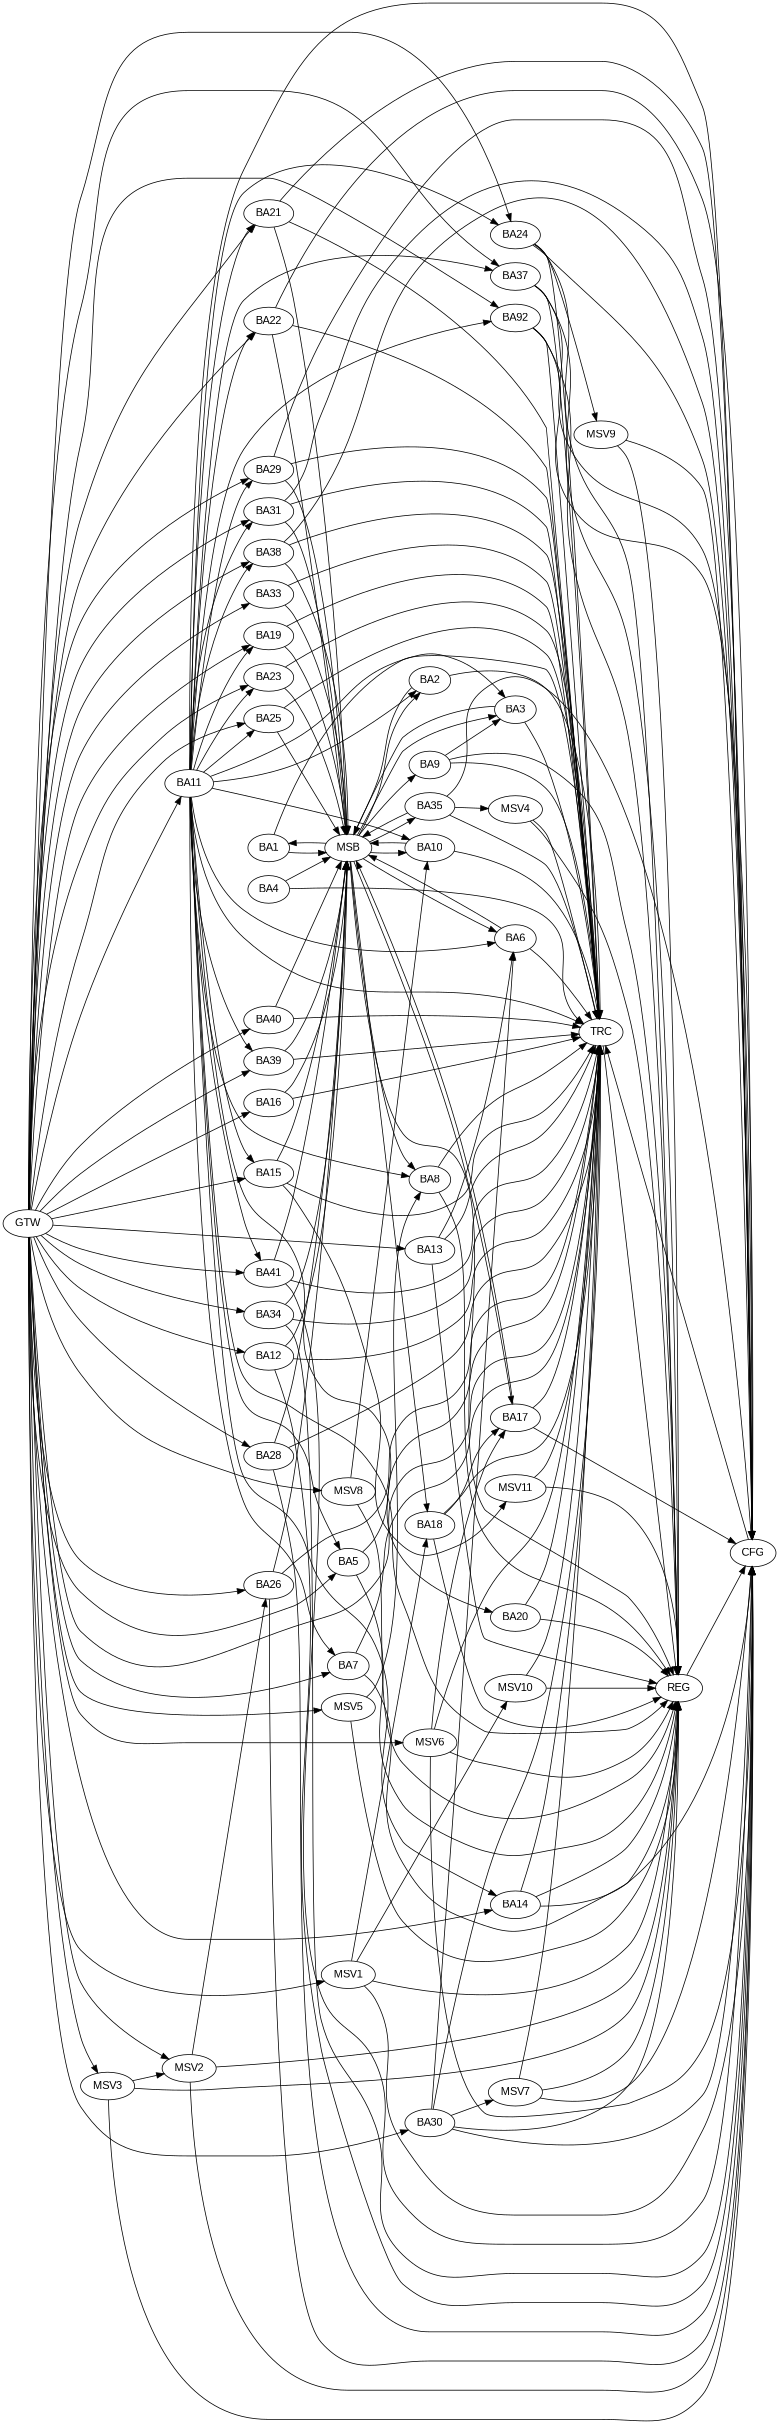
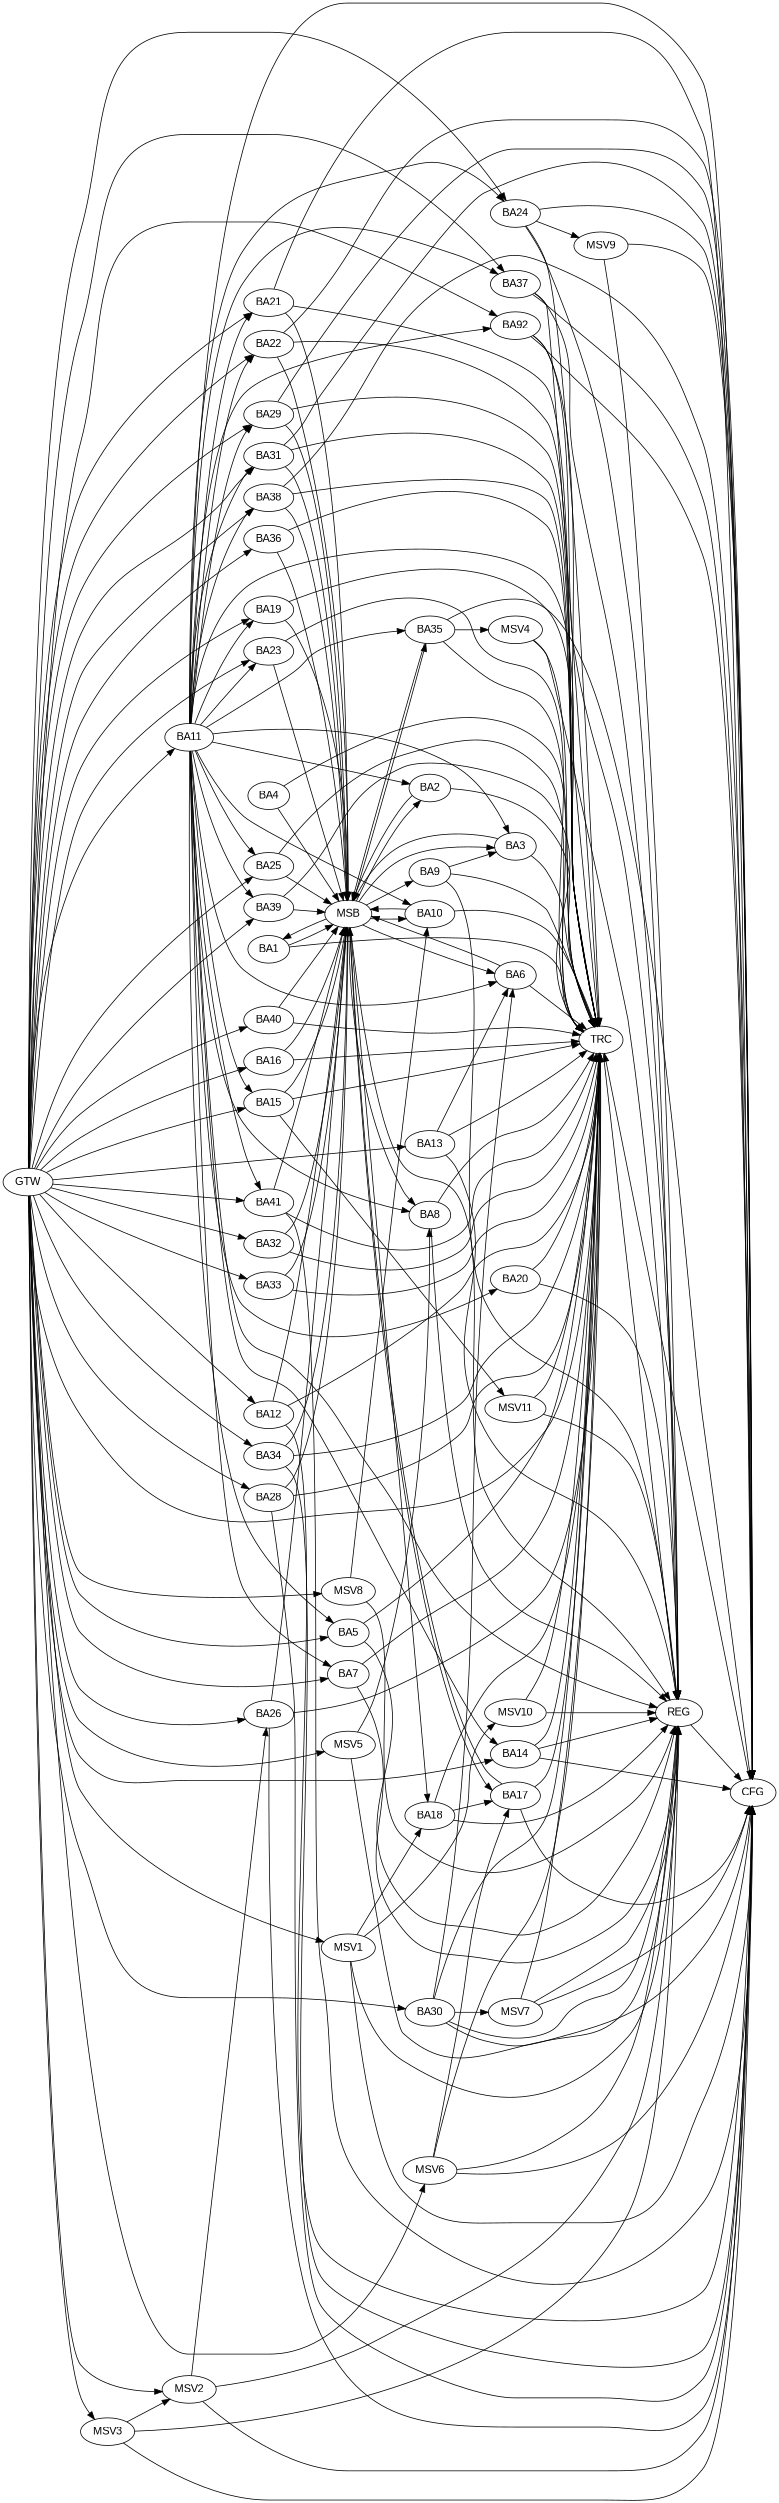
node "BA36": added
edge "BA11" -> "BA35": added
node "BA32": added
